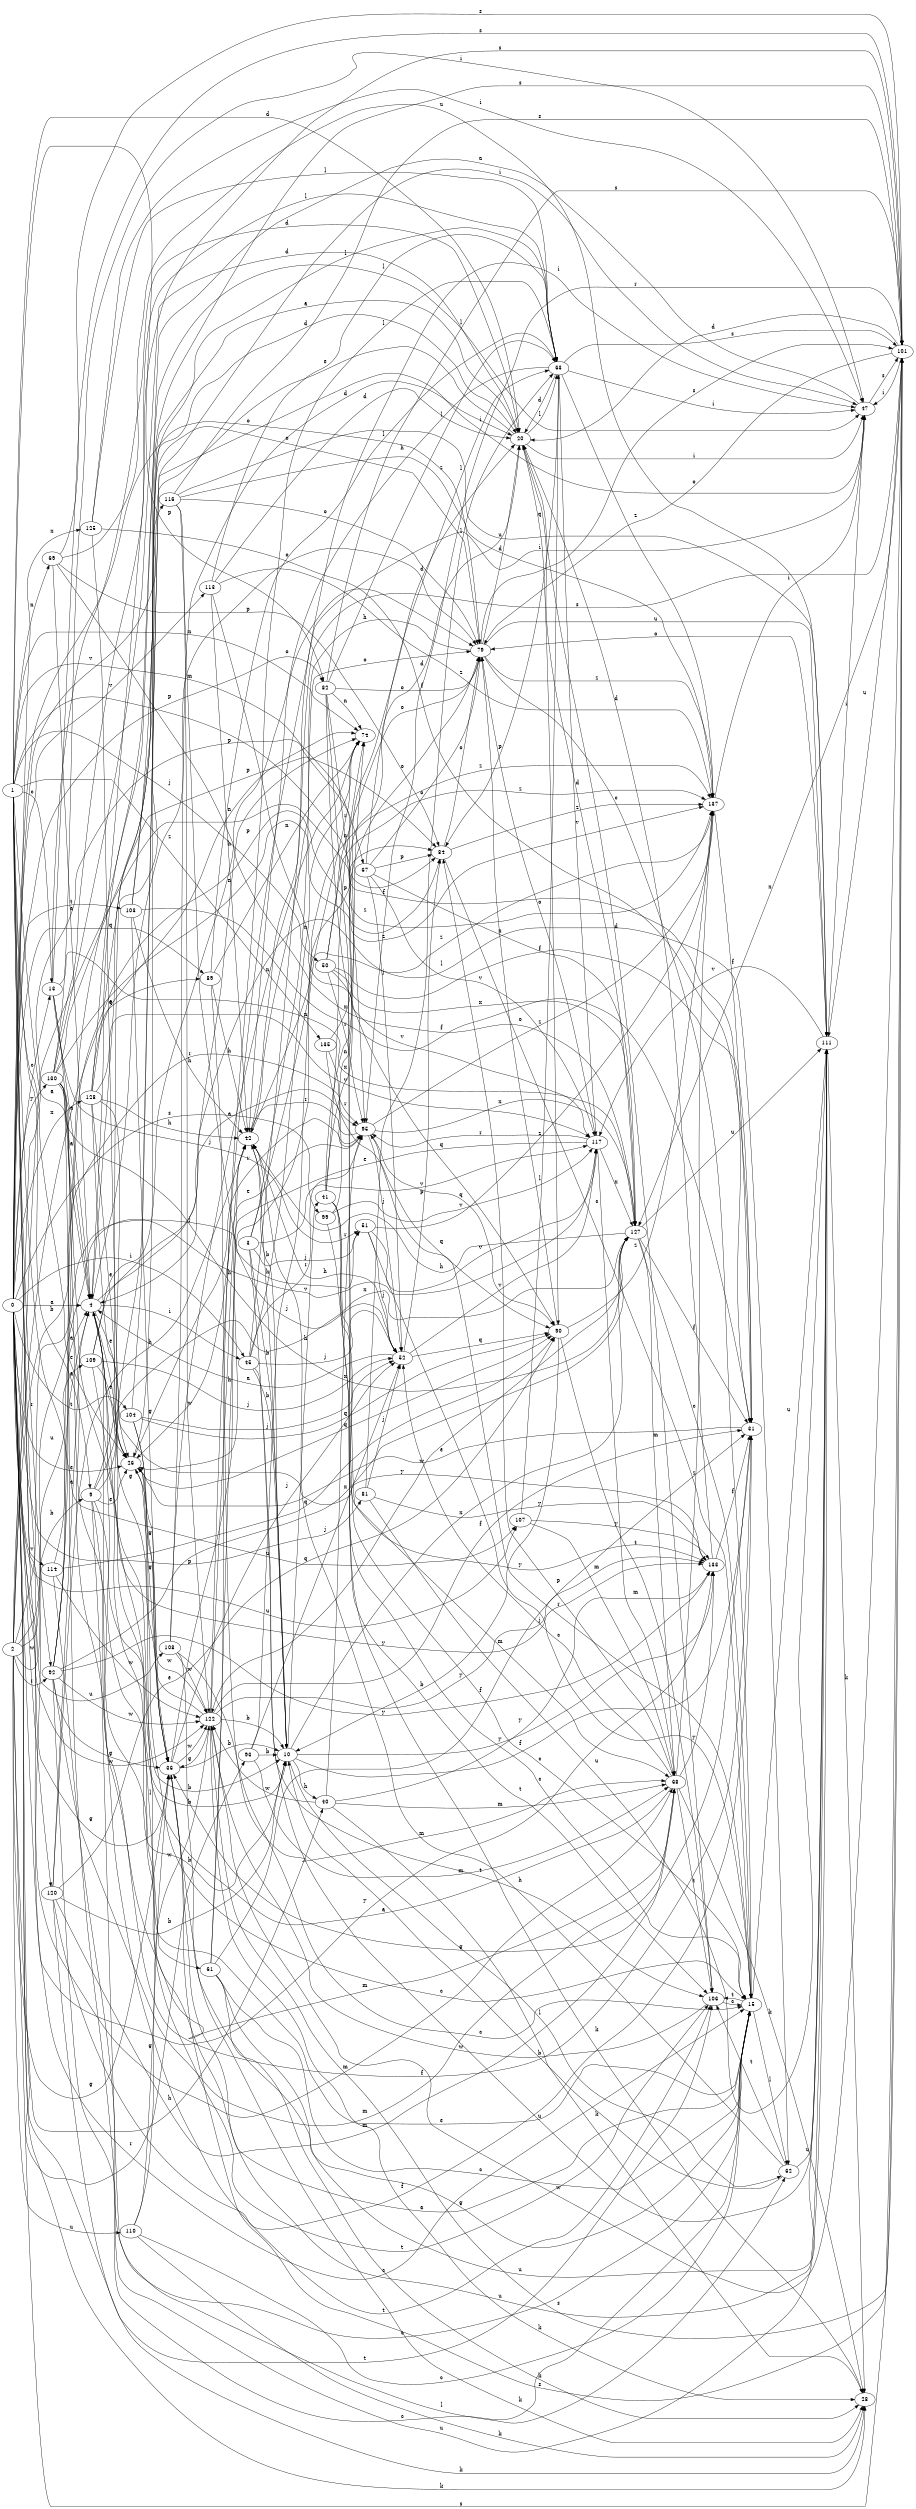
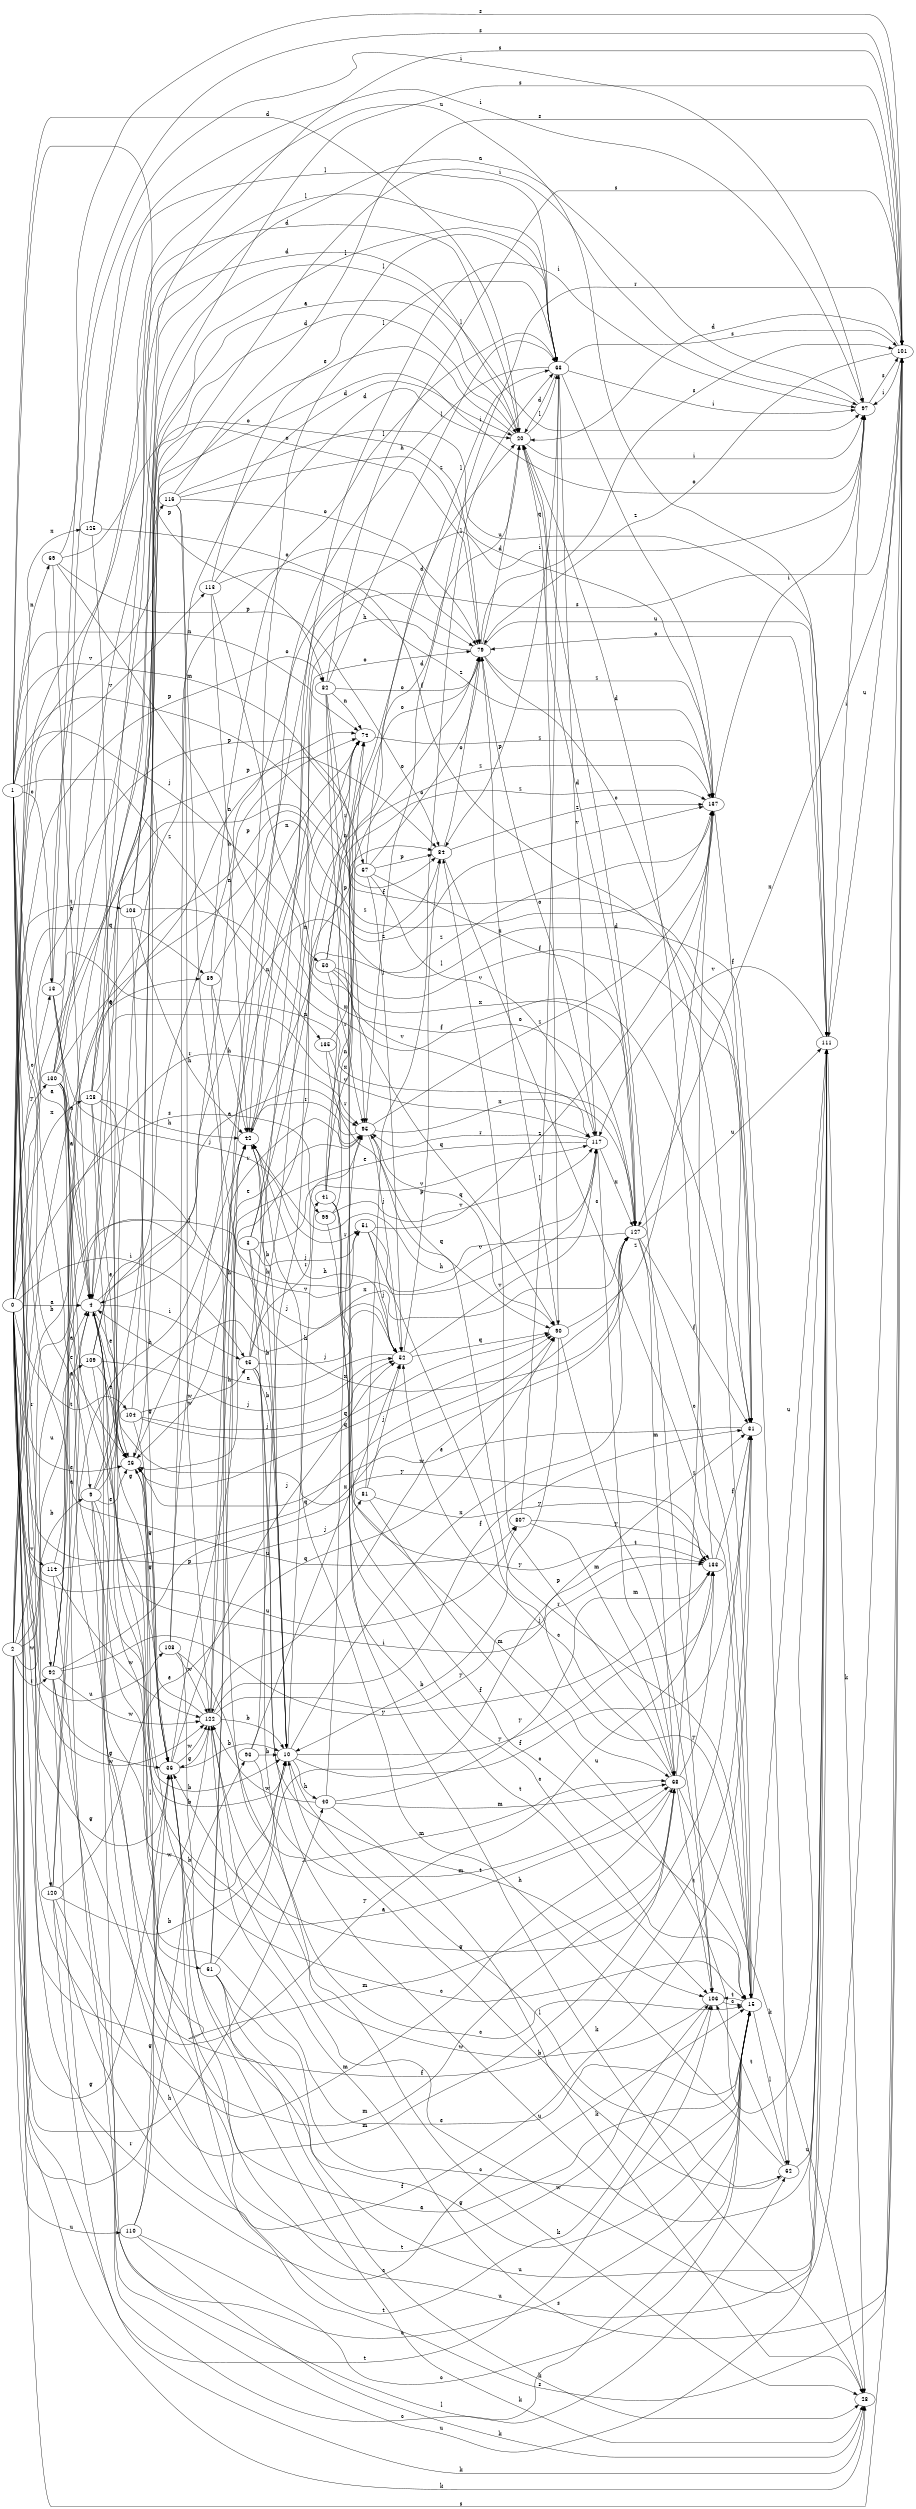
node "47": label "47" -> "97"
edge "74" -> "137": added, label "z"
node "107": label "107" -> "807"
edge "104" -> "122": now "104" -> "45"
edge "130" -> "133": label "y" -> "i"
edge "122" -> "28": now "45" -> "28"
